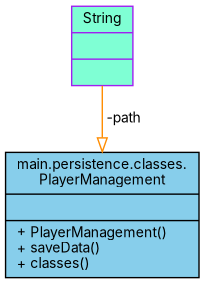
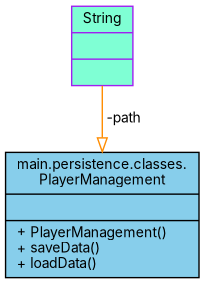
node "main.persistence.classes.": text "+ classes()" -> "+ loadData()"
